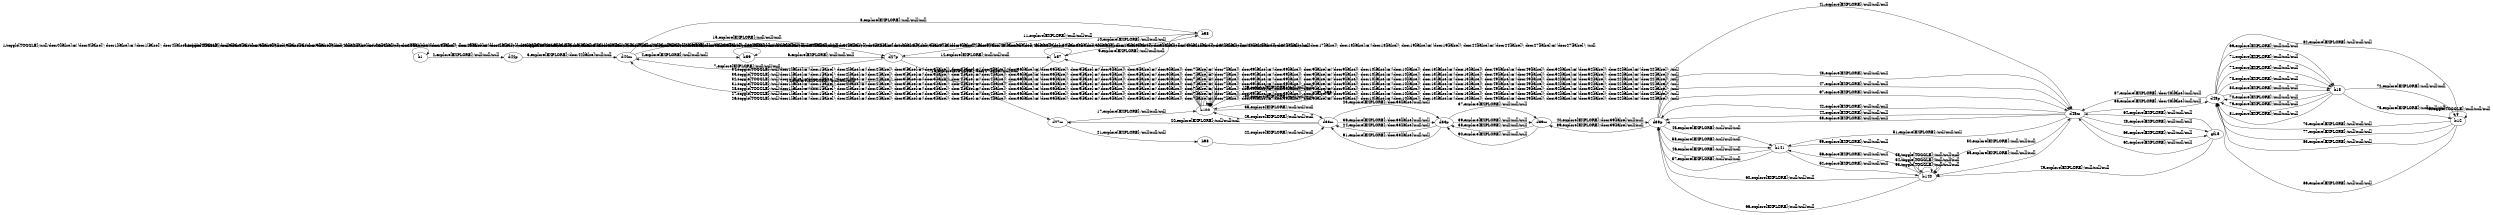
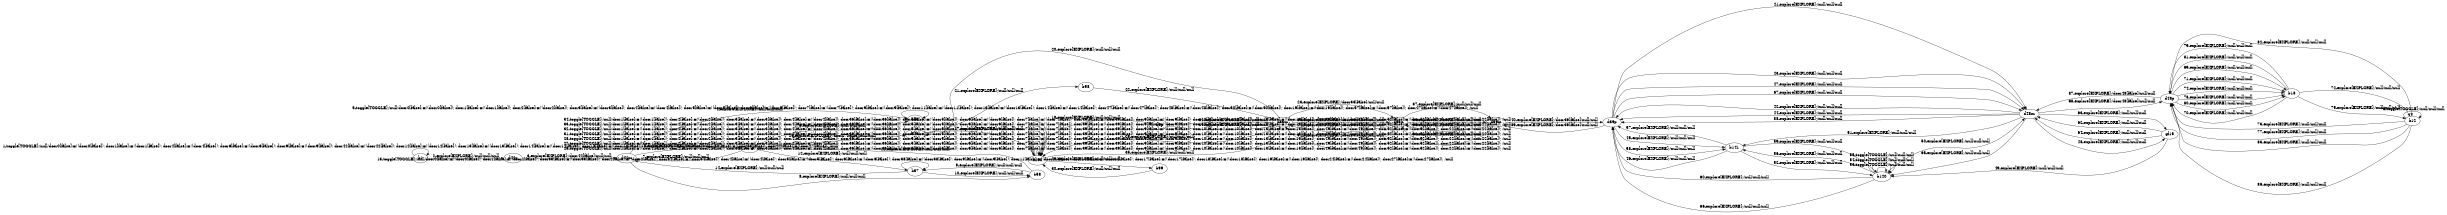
edge "b59" -> "d27p": reversed
node "d9p": added
